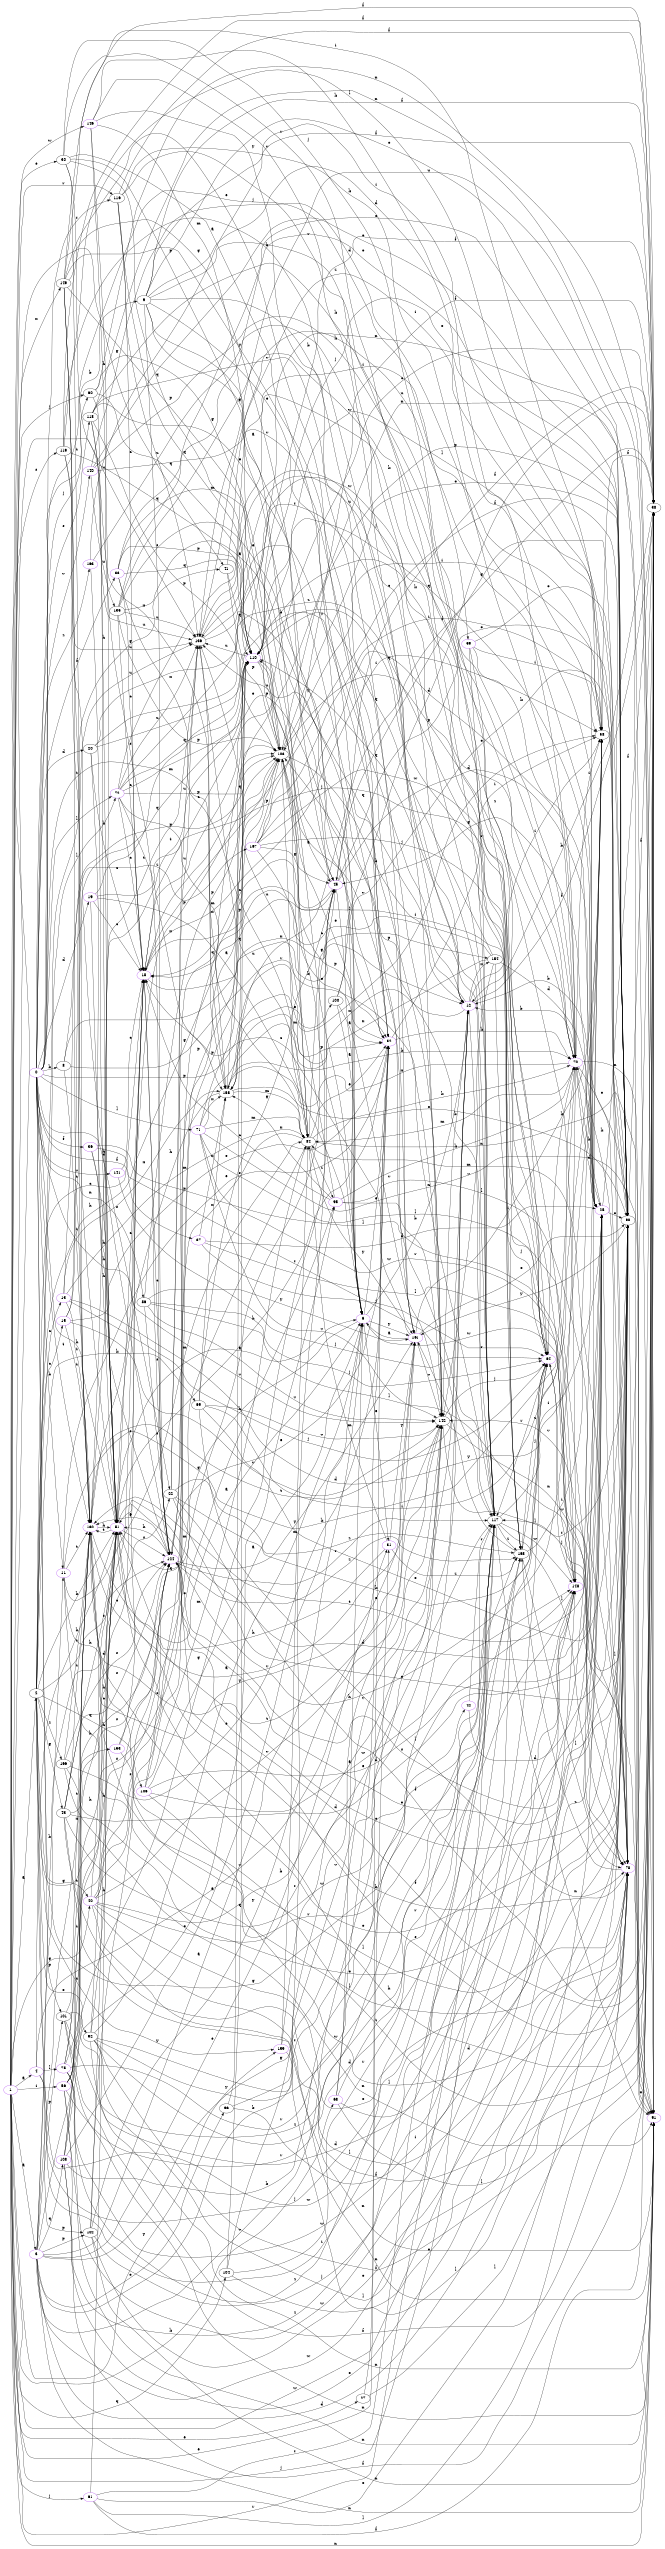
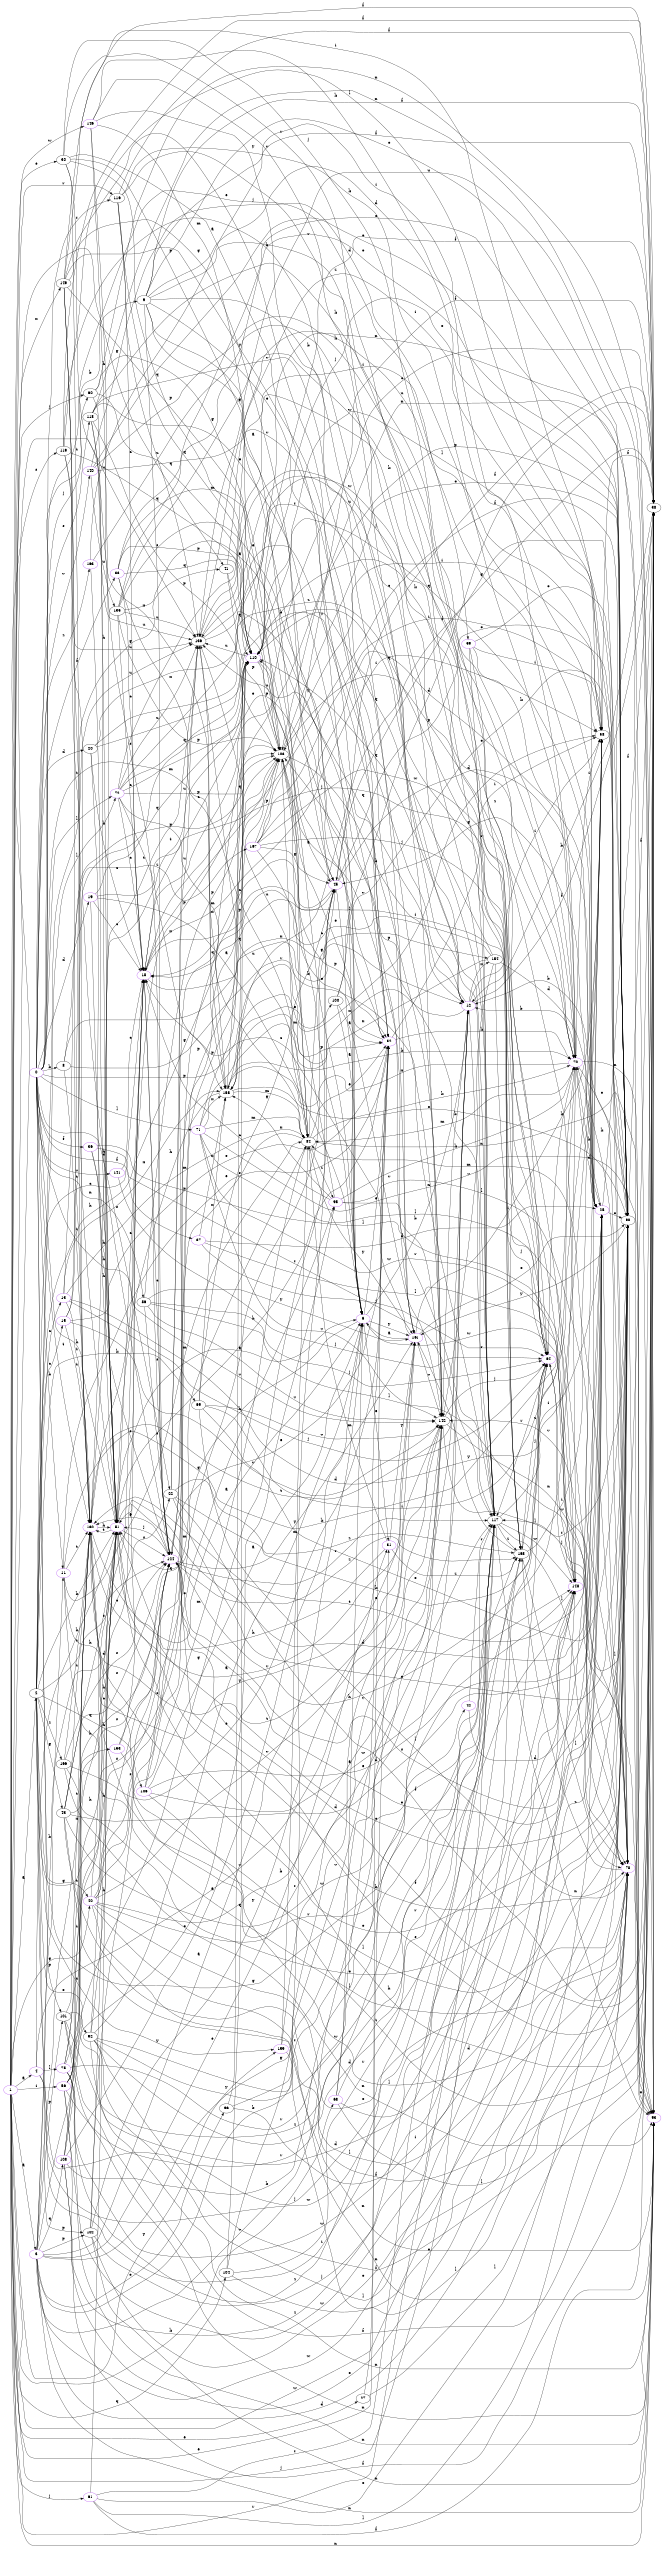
edge "124" -> "51": label "h" -> "j"
node "91": label "91" -> "93"
